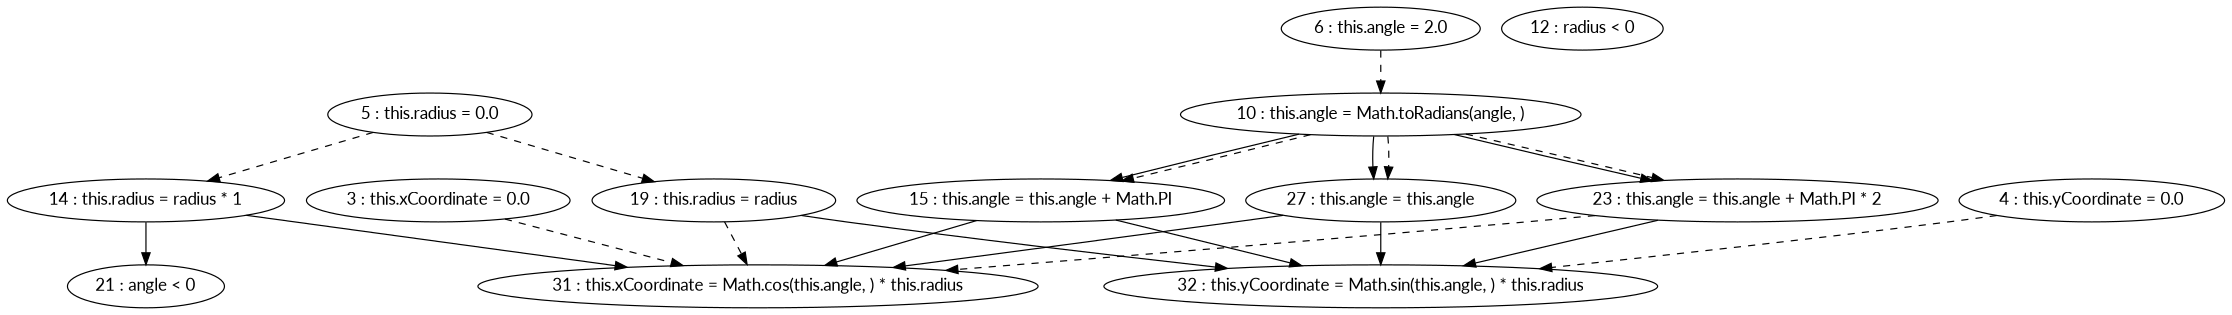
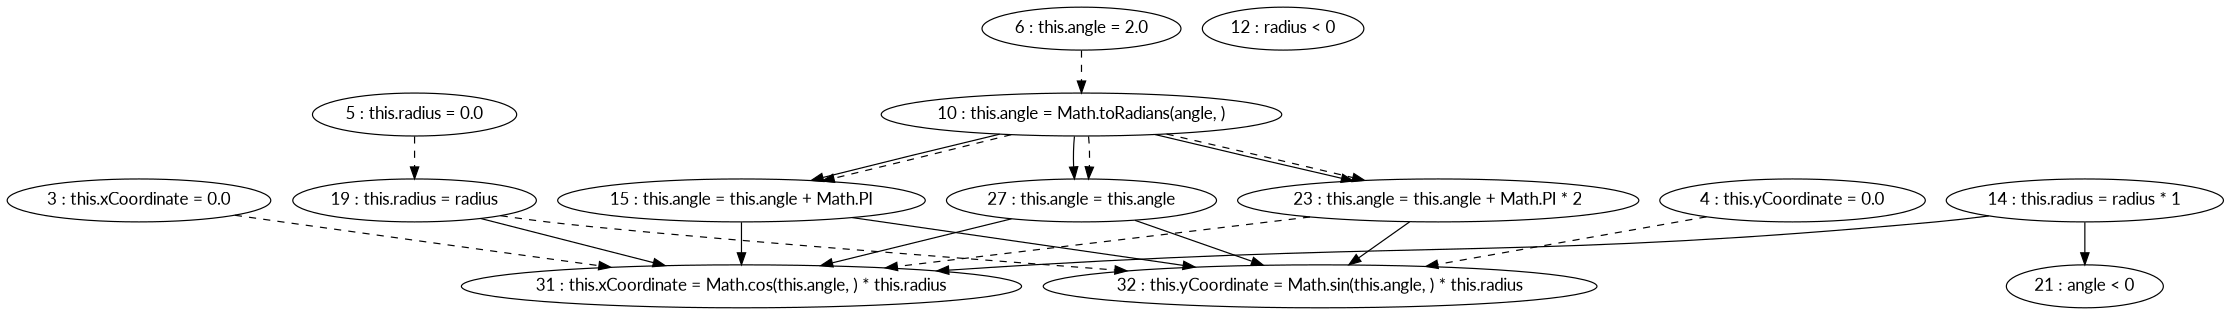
edge "5 : this.radius = 0.0" -> "14 : this.radius = radius * 1": removed
edge "19 : this.radius = radius" -> "31 : this.xCoordinate = Math.cos(this.angle, ) * this.radius": style dashed -> solid
edge "19 : this.radius = radius" -> "32 : this.yCoordinate = Math.sin(this.angle, ) * this.radius": style solid -> dashed
